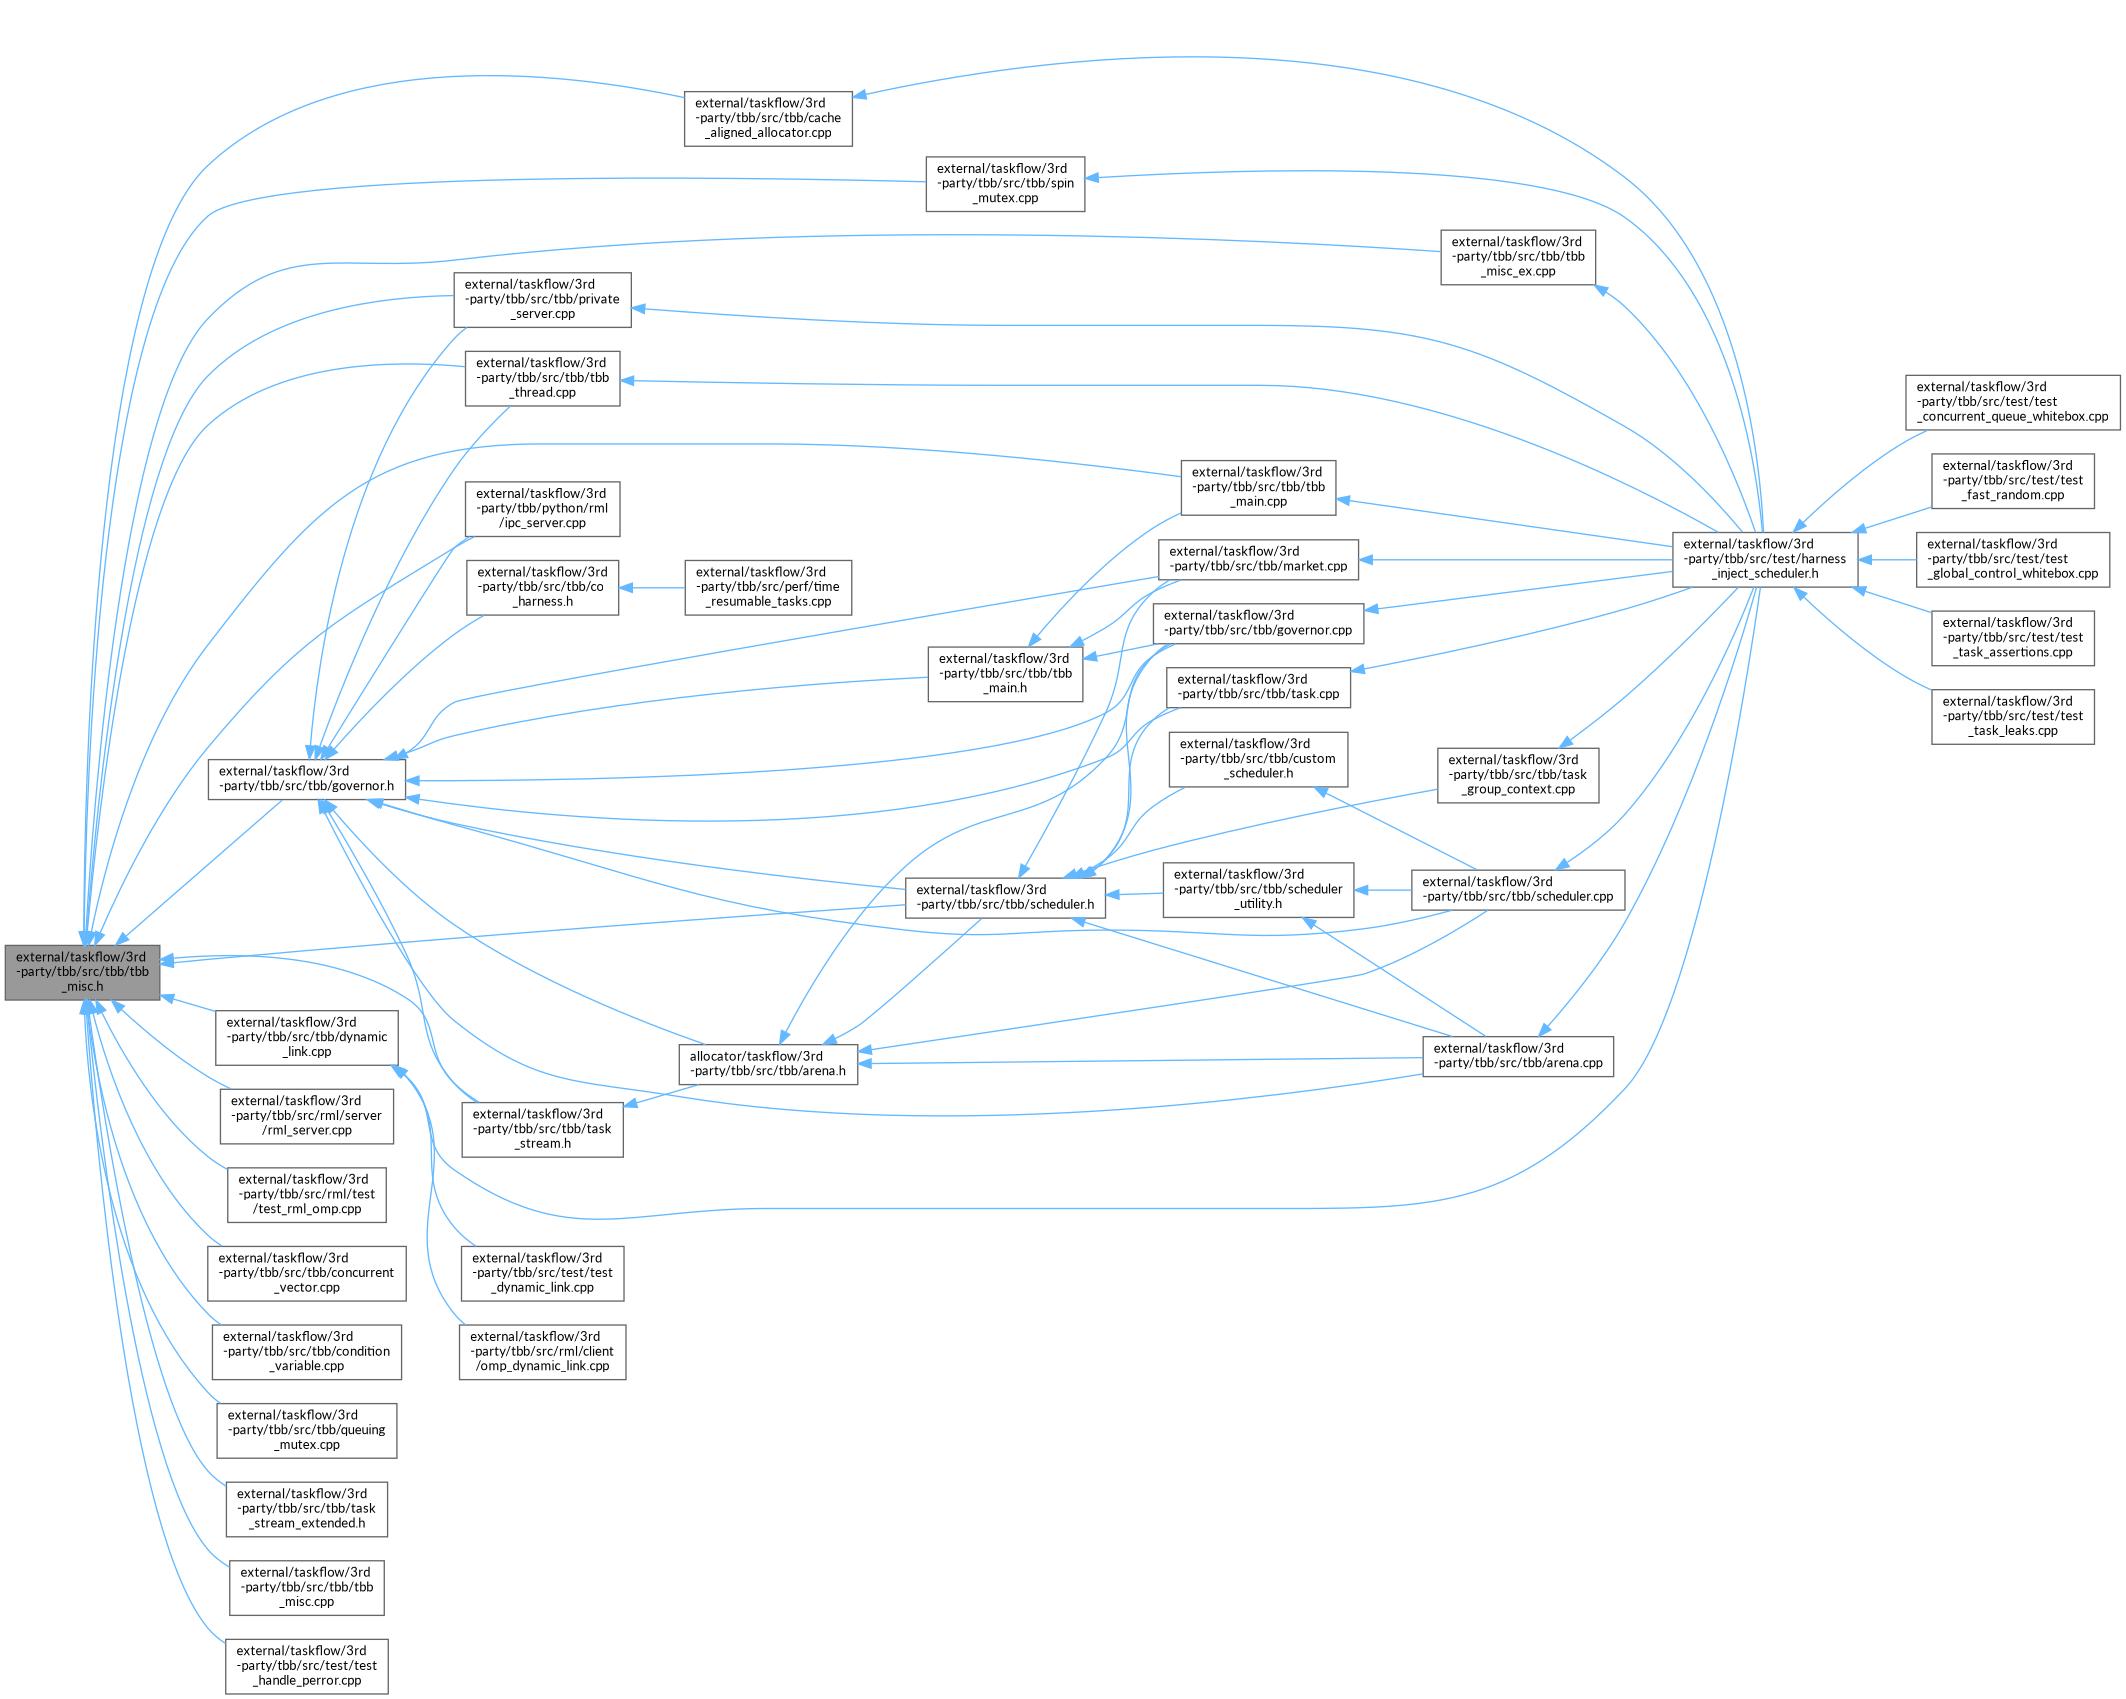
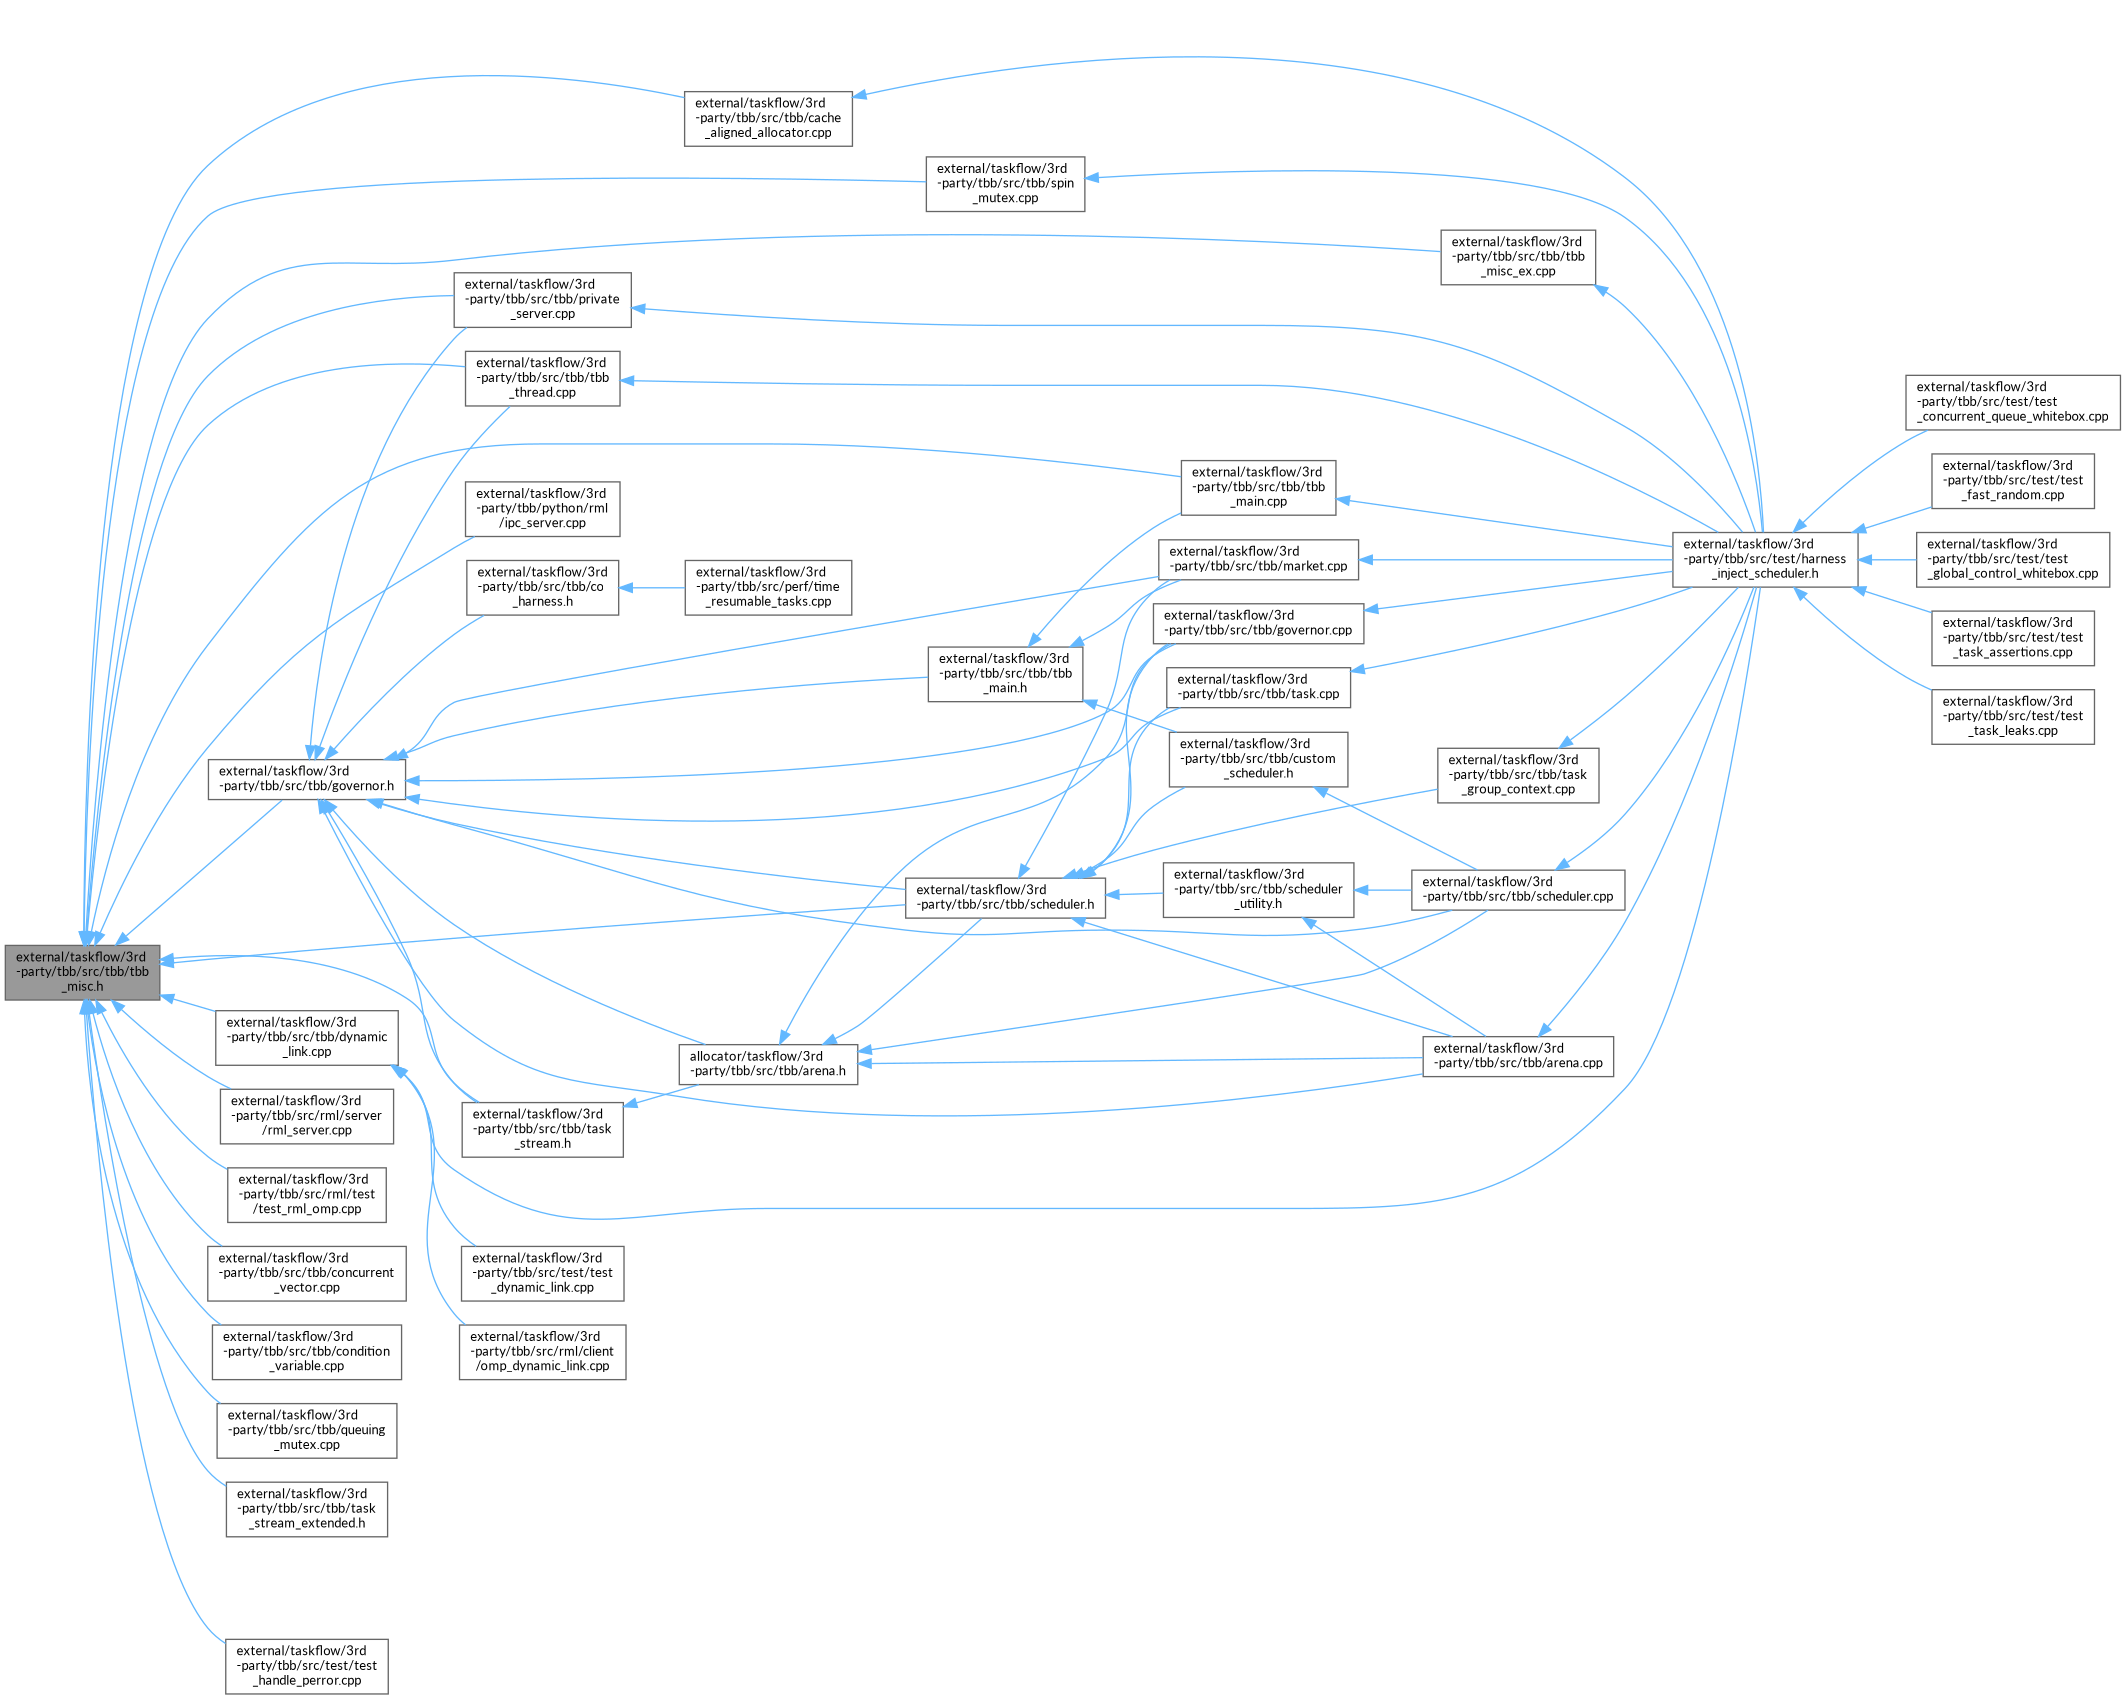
edge "external/taskflow/3rd -party/tbb/python/rml /ipc_server.cpp" -> "external/taskflow/3rd -party/tbb/src/tbb/governor.h": removed
edge "external/taskflow/3rd -party/tbb/src/tbb/governor.cpp" -> "external/taskflow/3rd -party/tbb/src/tbb/tbb _main.h": now "external/taskflow/3rd -party/tbb/src/tbb/custom _scheduler.h" -> "external/taskflow/3rd -party/tbb/src/tbb/tbb _main.h"
node "external/taskflow/3rd -party/tbb/src/tbb/tbb _misc.cpp": removed
